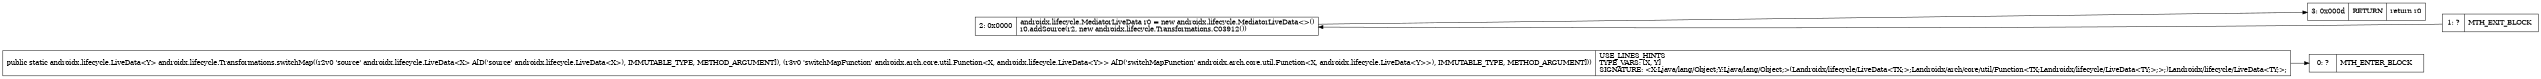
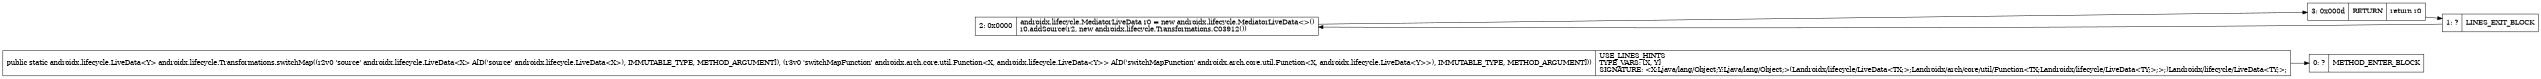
edge "3: 0x000d" -> "1: ?": added
node "1: ?": text "MTH_EXIT_BLOCK" -> "LINES_EXIT_BLOCK"
node "0: ?": text "MTH_ENTER_BLOCK" -> "METHOD_ENTER_BLOCK"
